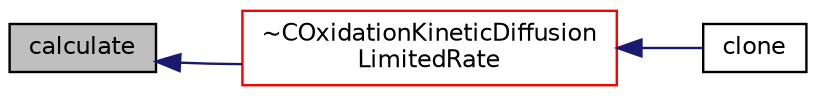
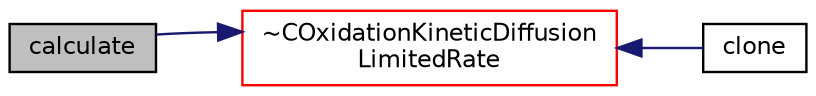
edge "~COxidationKineticDiffusion LimitedRate" -> "calculate": reversed
